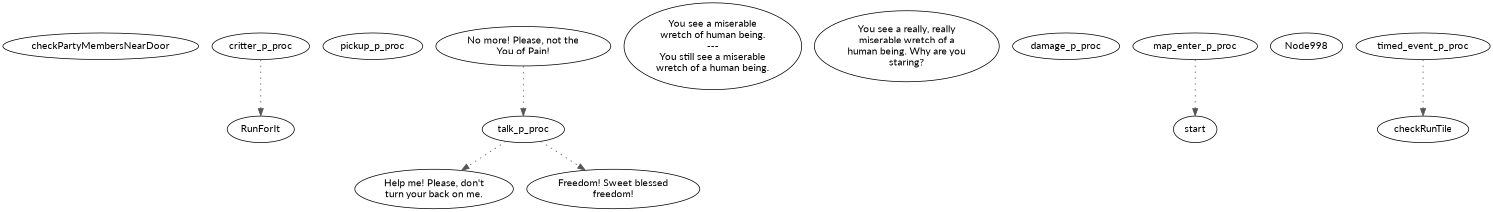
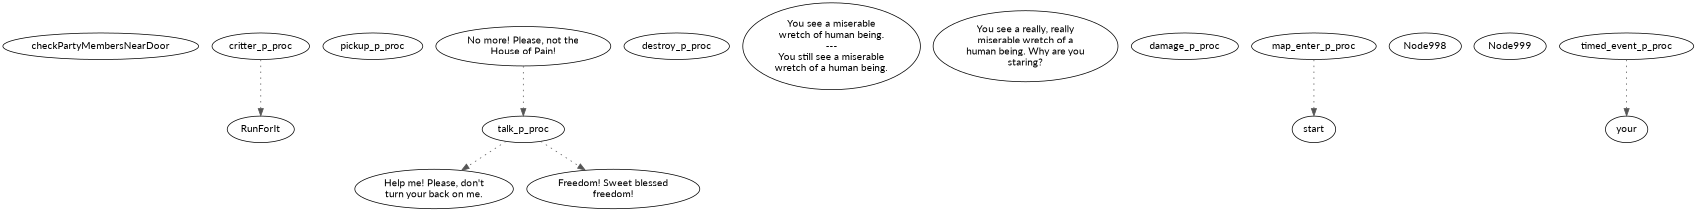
node "No more! Please, not the You of Pain!": label "No more! Please, not the You of Pain!" -> "No more! Please, not the House of Pain!"
node "destroy_p_proc": added
node "Node999": added
node "checkRunTile": label "checkRunTile" -> "your"
